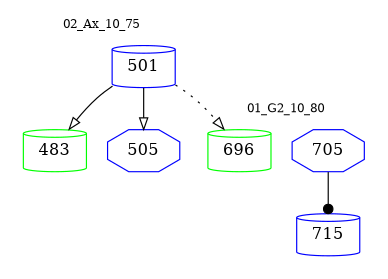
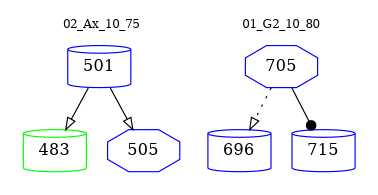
edge "501" -> "696": now "705" -> "696"
node "696": color green -> blue
